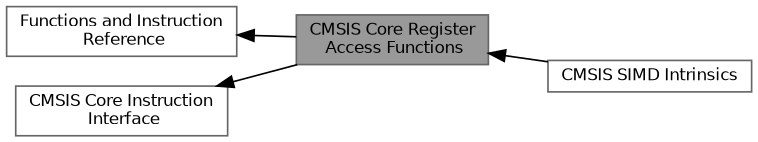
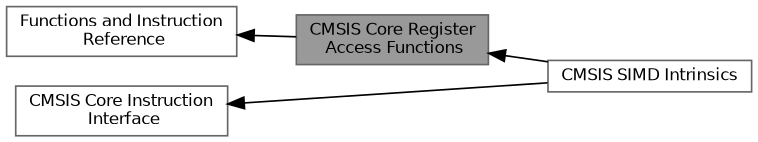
edge "CMSIS Core Register Access Functions" -> "CMSIS Core Instruction Interface": now "CMSIS SIMD Intrinsics" -> "CMSIS Core Instruction Interface"
